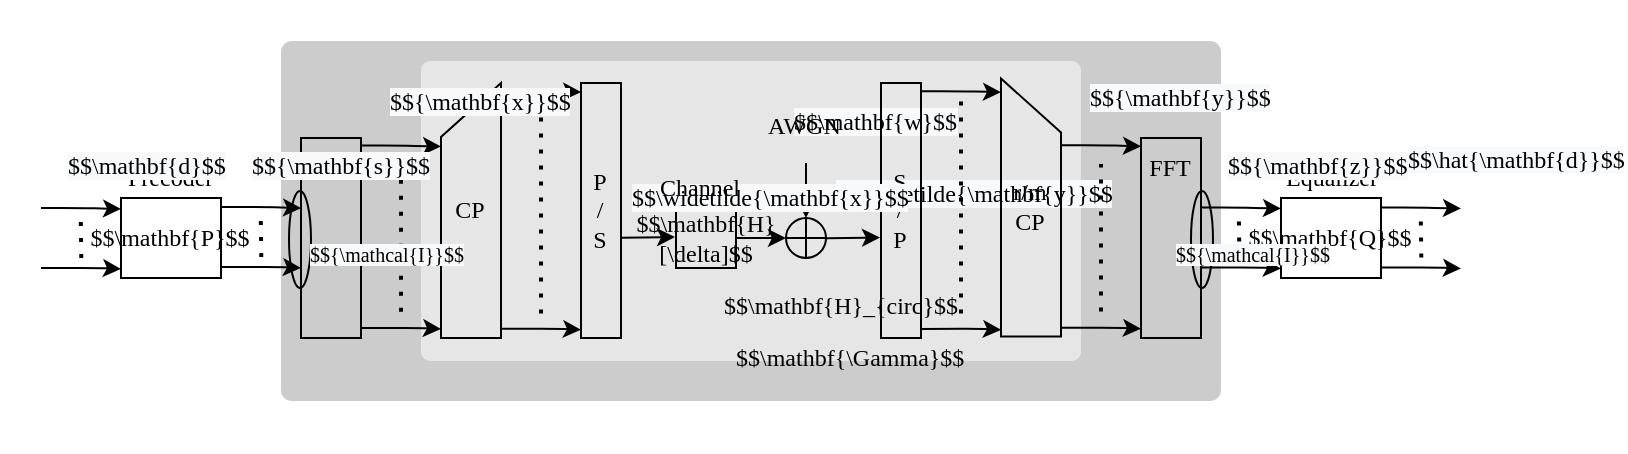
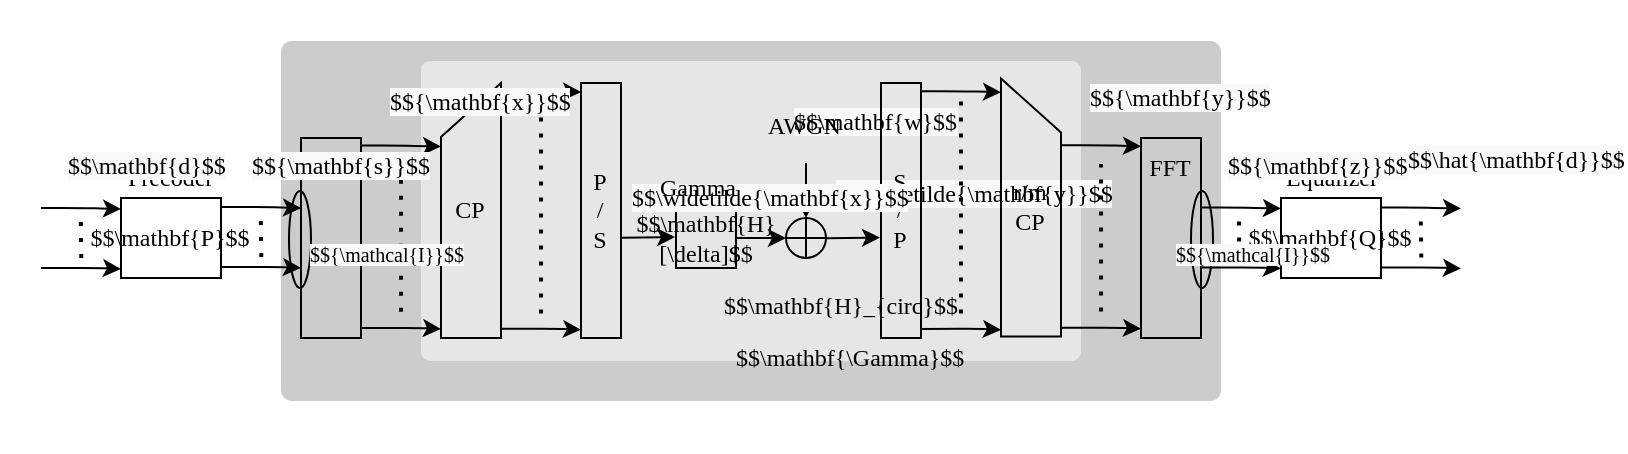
node "Channel": label "Channel" -> "Gamma"
